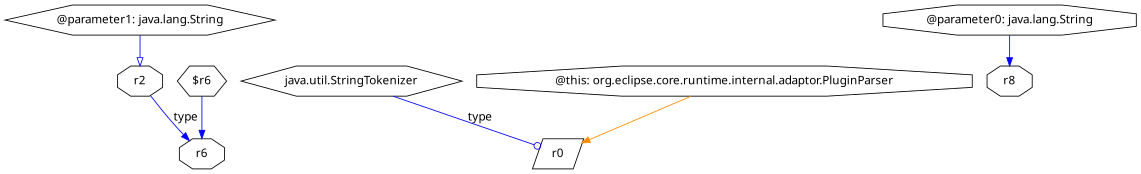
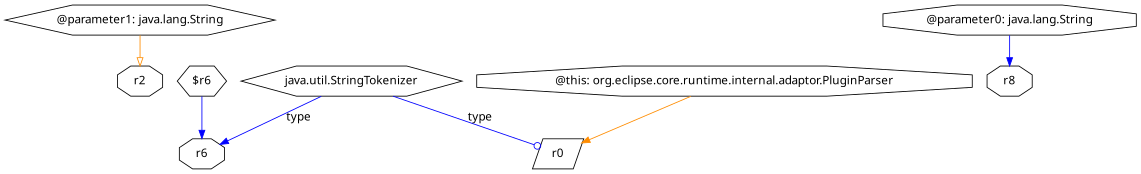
edge "@parameter1: java.lang.String" -> "r2": color blue -> darkorange
edge "r2" -> "r6": now "java.util.StringTokenizer" -> "r6"
